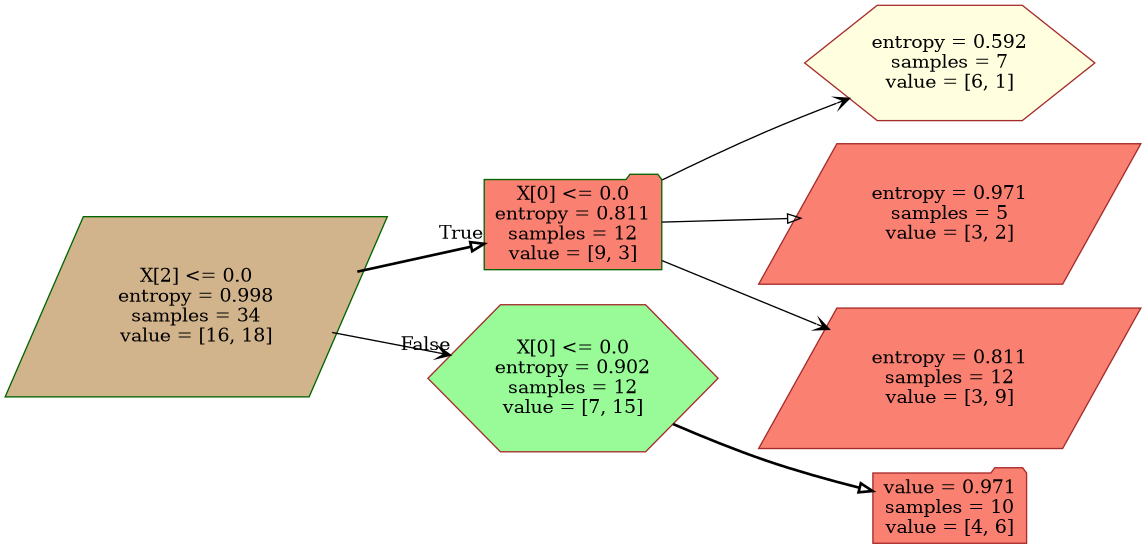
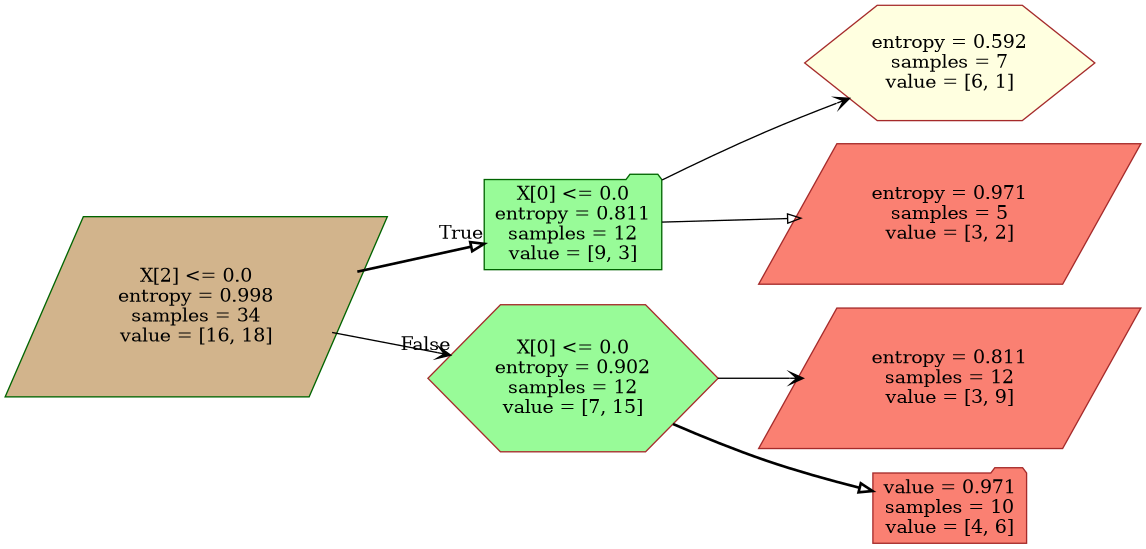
node "X[0] <= 0.0 entropy = 0.811 samples = 12 value = [9, 3]": fillcolor salmon -> palegreen
edge "X[0] <= 0.0 entropy = 0.811 samples = 12 value = [9, 3]" -> "entropy = 0.811 samples = 12 value = [3, 9]": now "X[0] <= 0.0 entropy = 0.902 samples = 12 value = [7, 15]" -> "entropy = 0.811 samples = 12 value = [3, 9]"
